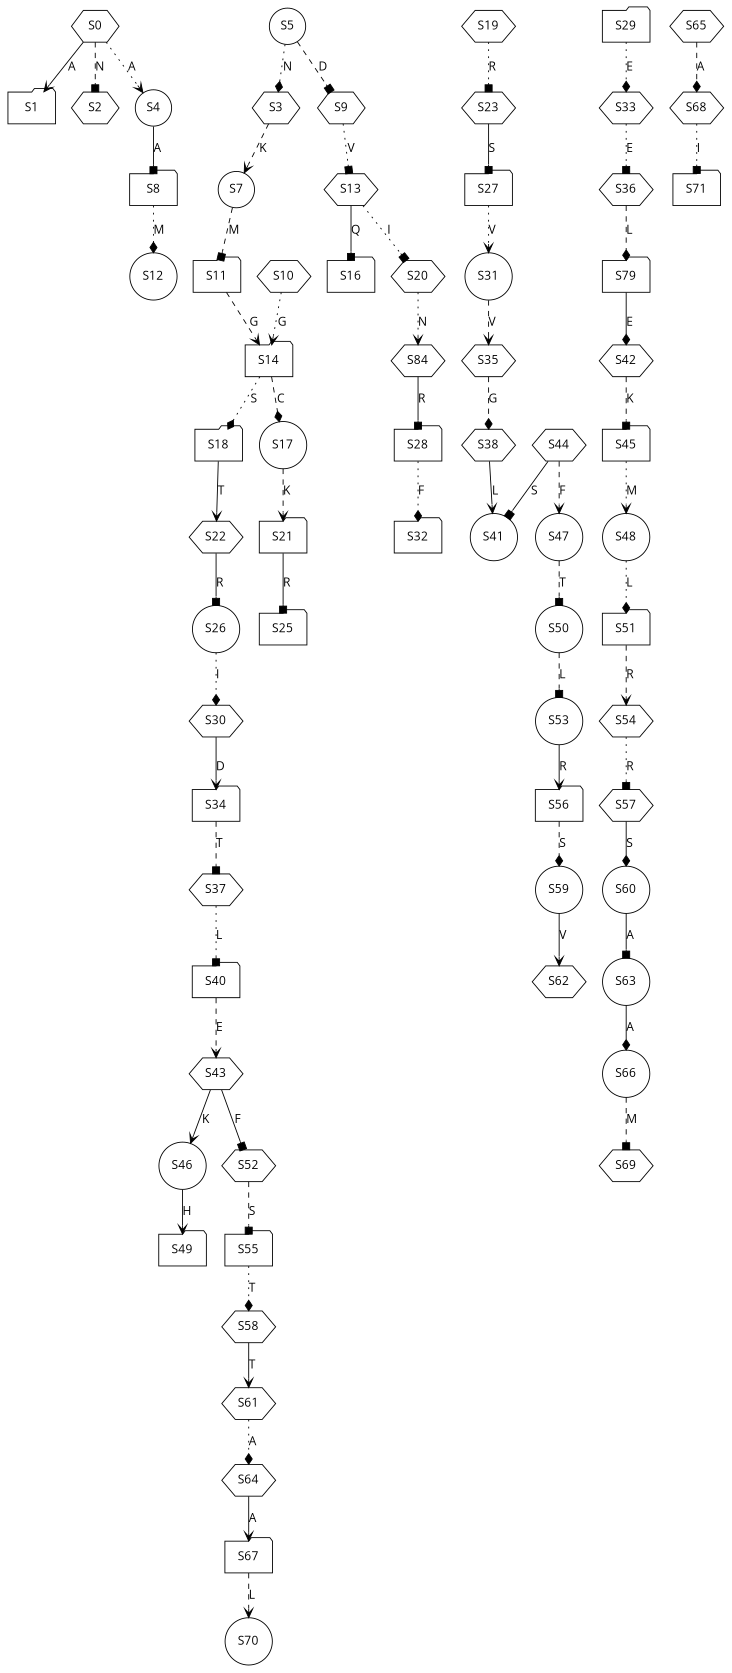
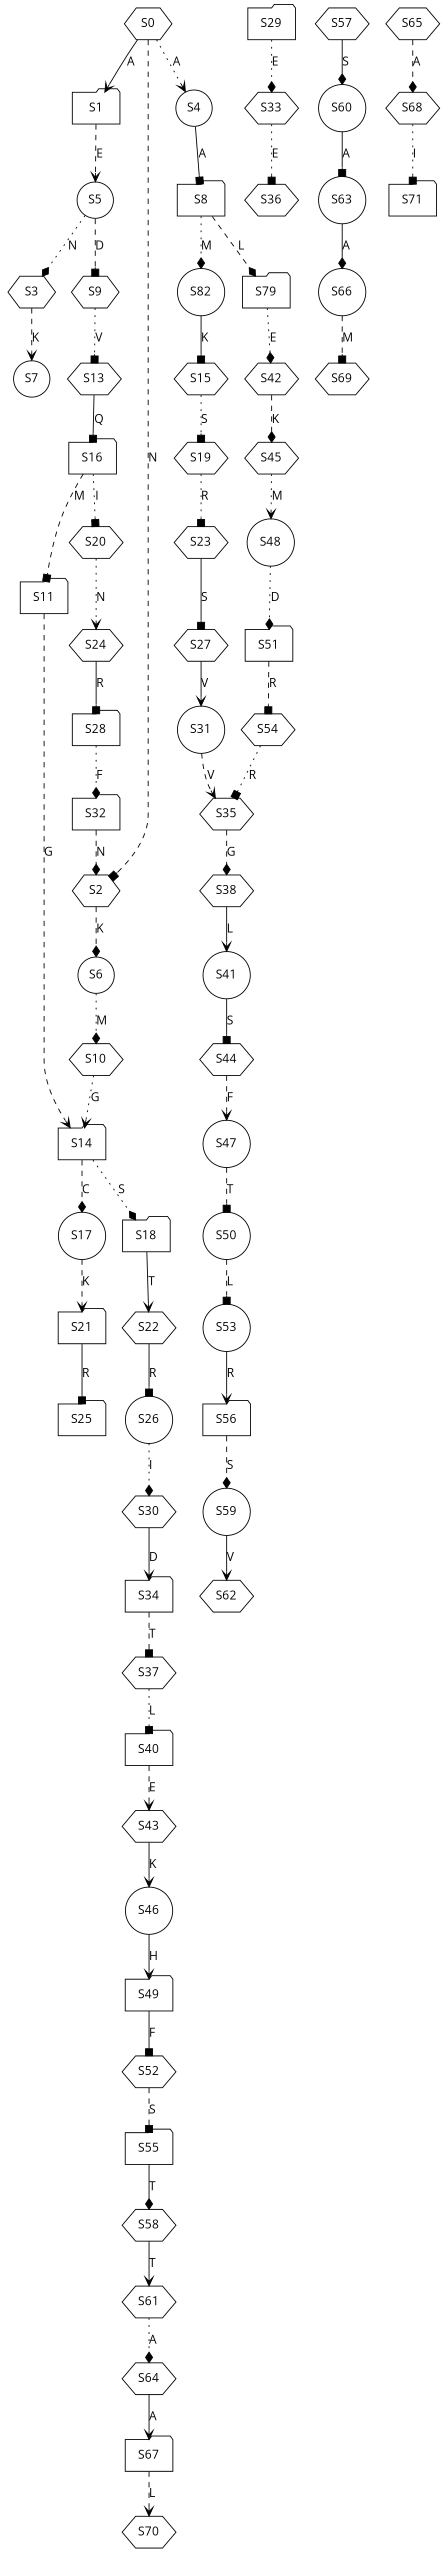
edge "S1" -> "S5": added, label "E"
node "S27": shape folder -> hexagon
edge "S27" -> "S31": style dotted -> solid
edge "S36" -> "S79": now "S8" -> "S79"
edge "S7" -> "S11": now "S16" -> "S11"
edge "S13" -> "S20": now "S16" -> "S20"
node "S12": label "S12" -> "S82"
edge "S79" -> "S42": style solid -> dotted
node "S84": label "S84" -> "S24"
node "S15": added
edge "S42" -> "S45": arrowhead box -> diamond
node "S45": shape folder -> hexagon
edge "S44" -> "S41": reversed
edge "S48" -> "S51": label "L" -> "D"
edge "S51" -> "S54": arrowhead vee -> box
edge "S54" -> "S57": now "S54" -> "S35"
edge "S32" -> "S2": added, label "N"
node "S6": added
edge "S43" -> "S52": now "S49" -> "S52"
edge "S55" -> "S58": style dotted -> solid
node "S70": shape circle -> hexagon
